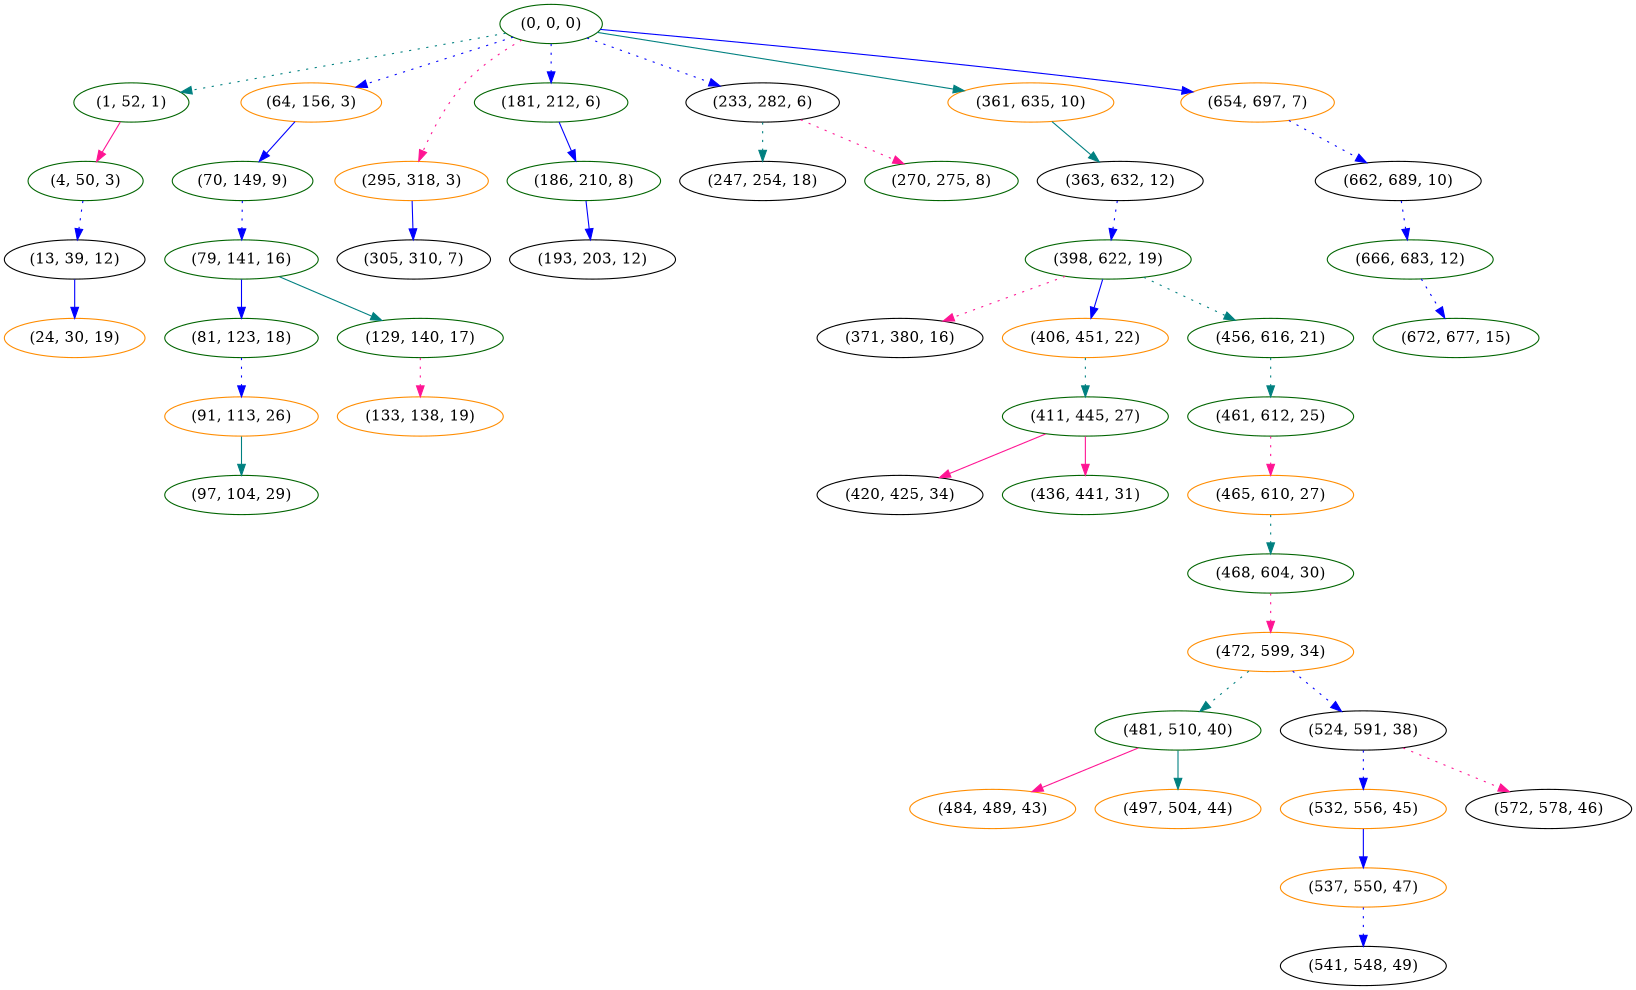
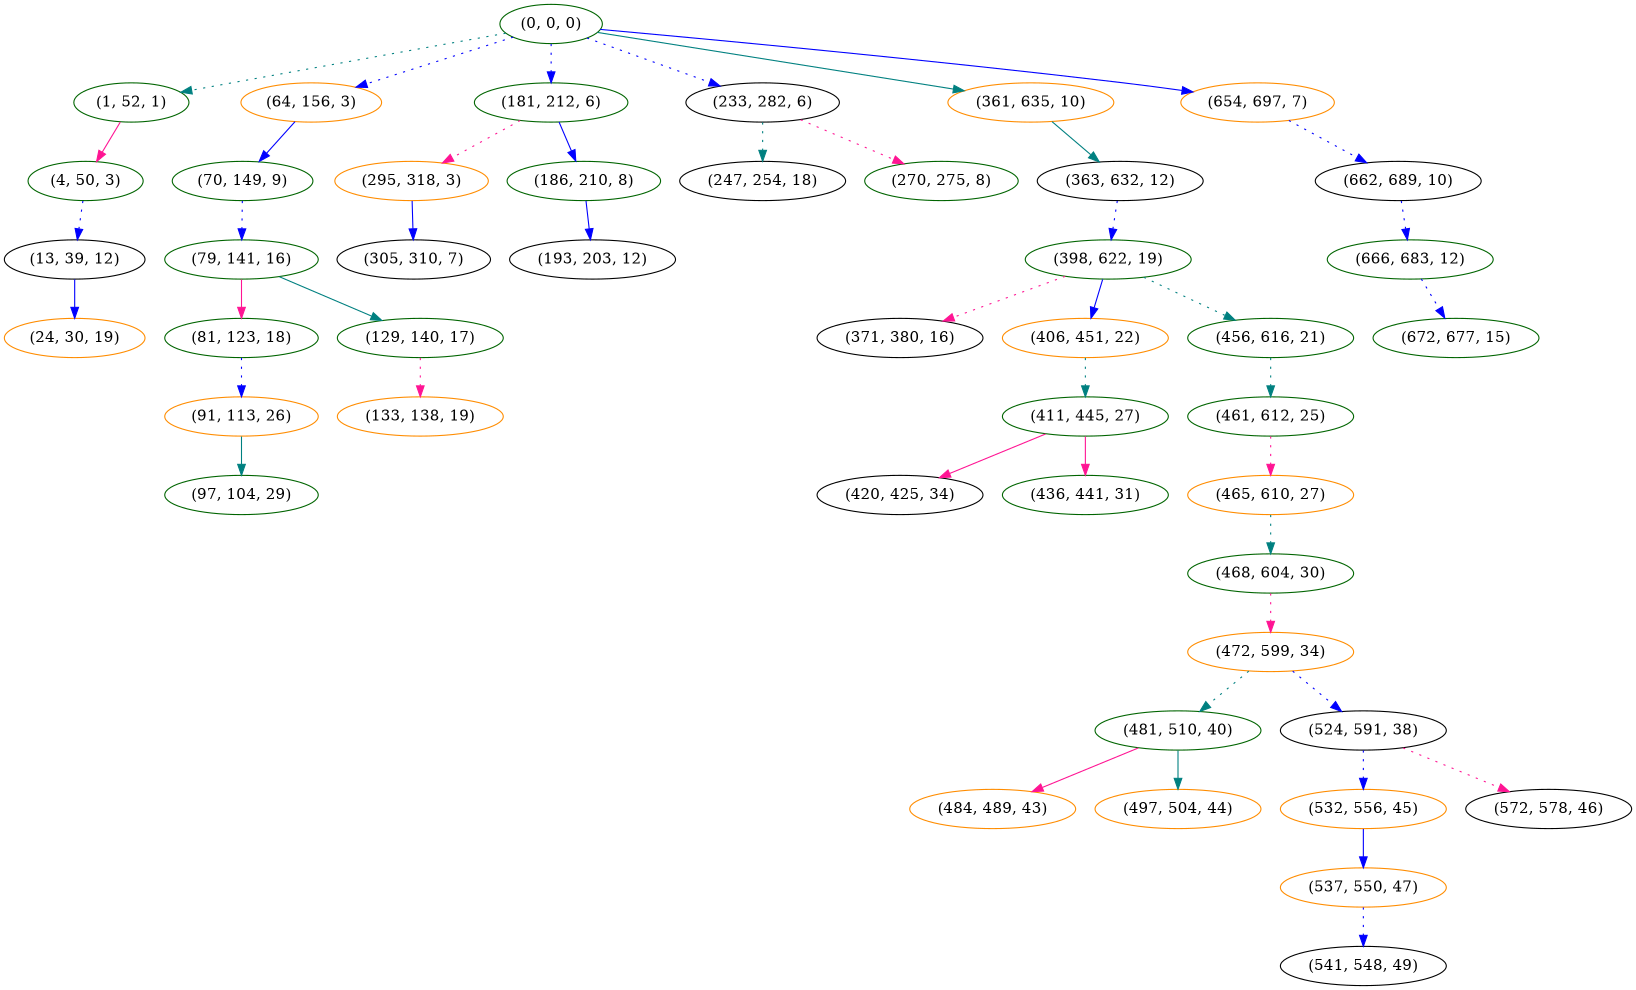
edge "(0, 0, 0)" -> "(295, 318, 3)": now "(181, 212, 6)" -> "(295, 318, 3)"
edge "(79, 141, 16)" -> "(81, 123, 18)": color blue -> deeppink
